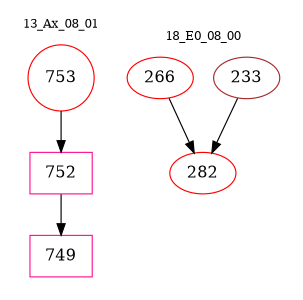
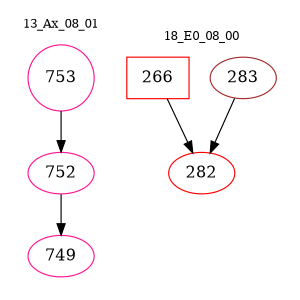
node "753": color red -> deeppink
node "266": shape ellipse -> box
node "233": label "233" -> "283"
node "752": shape box -> ellipse
node "749": shape box -> ellipse
